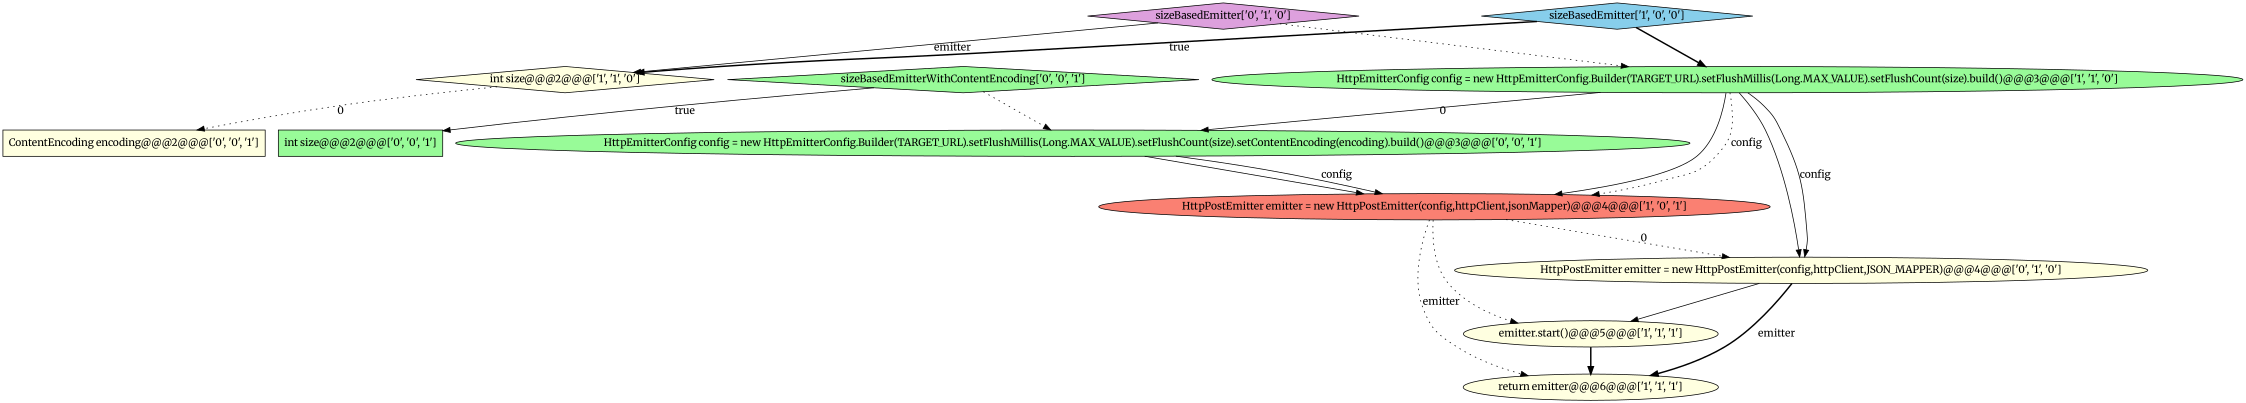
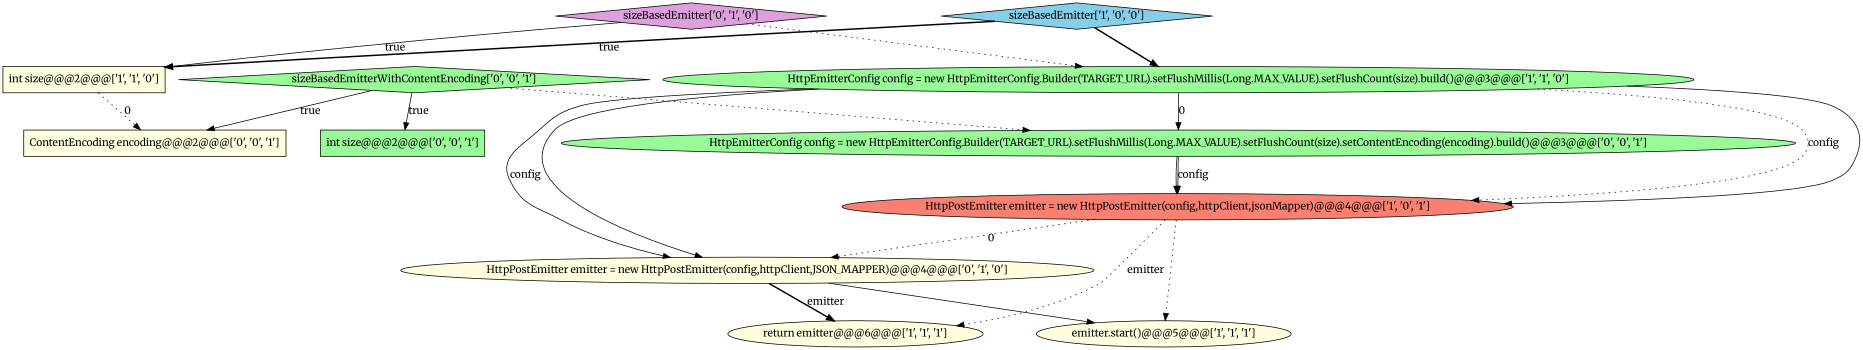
edge "sizeBasedEmitter['0', '1', '0']" -> "int size@@@2@@@['1', '1', '0']": label "emitter" -> "true"
node "int size@@@2@@@['1', '1', '0']": shape diamond -> box
edge "sizeBasedEmitterWithContentEncoding['0', '0', '1']" -> "ContentEncoding encoding@@@2@@@['0', '0', '1']": added, label "true"
edge "emitter.start()@@@5@@@['1', '1', '1']" -> "return emitter@@@6@@@['1', '1', '1']": removed
